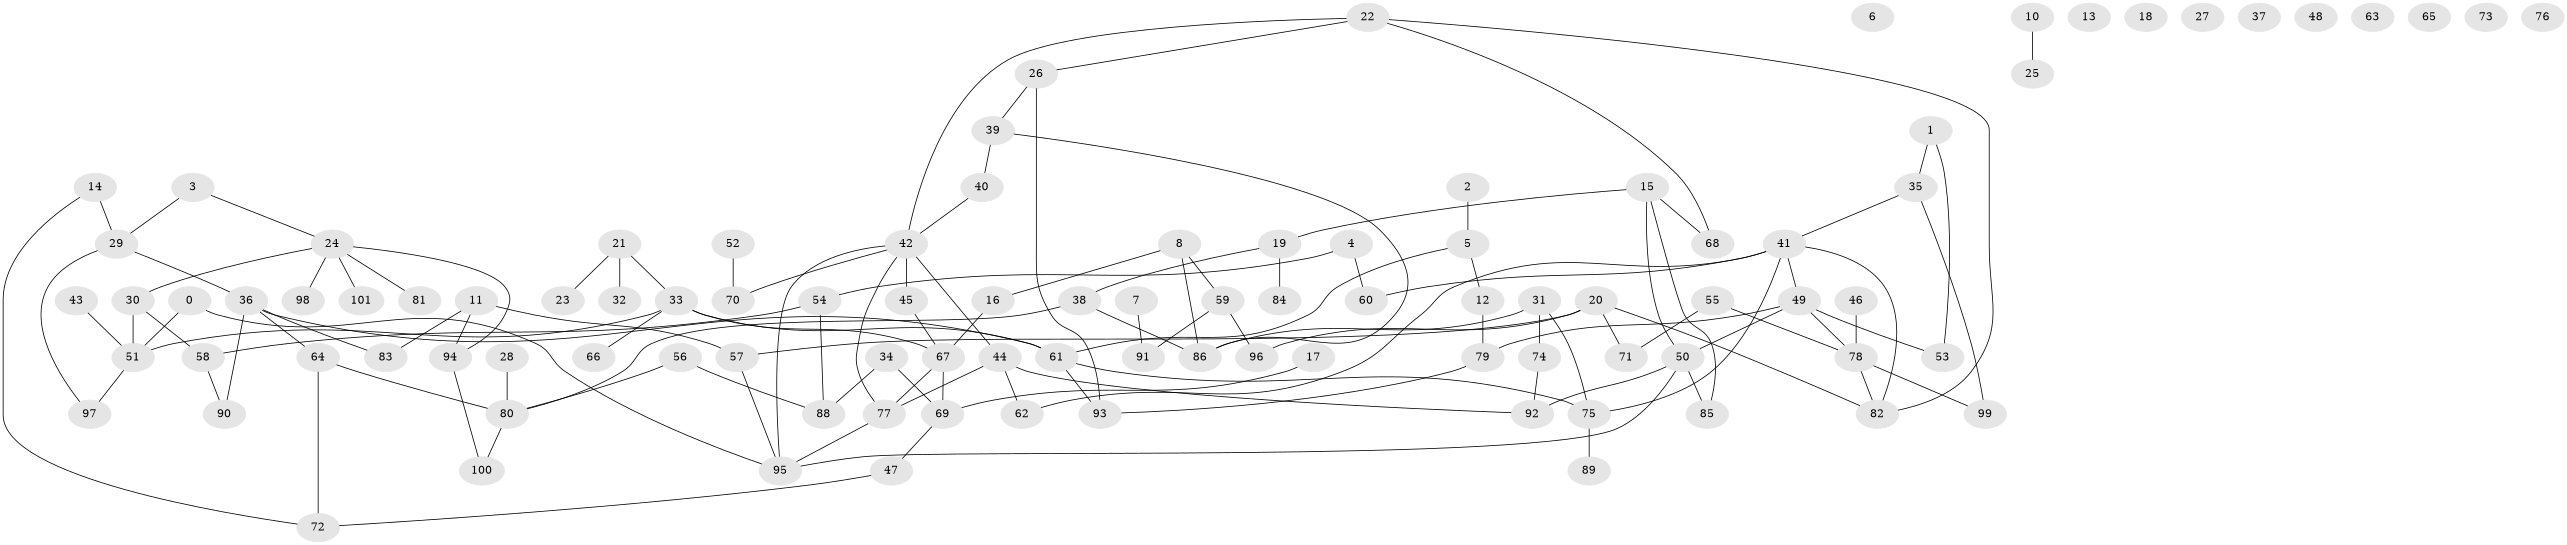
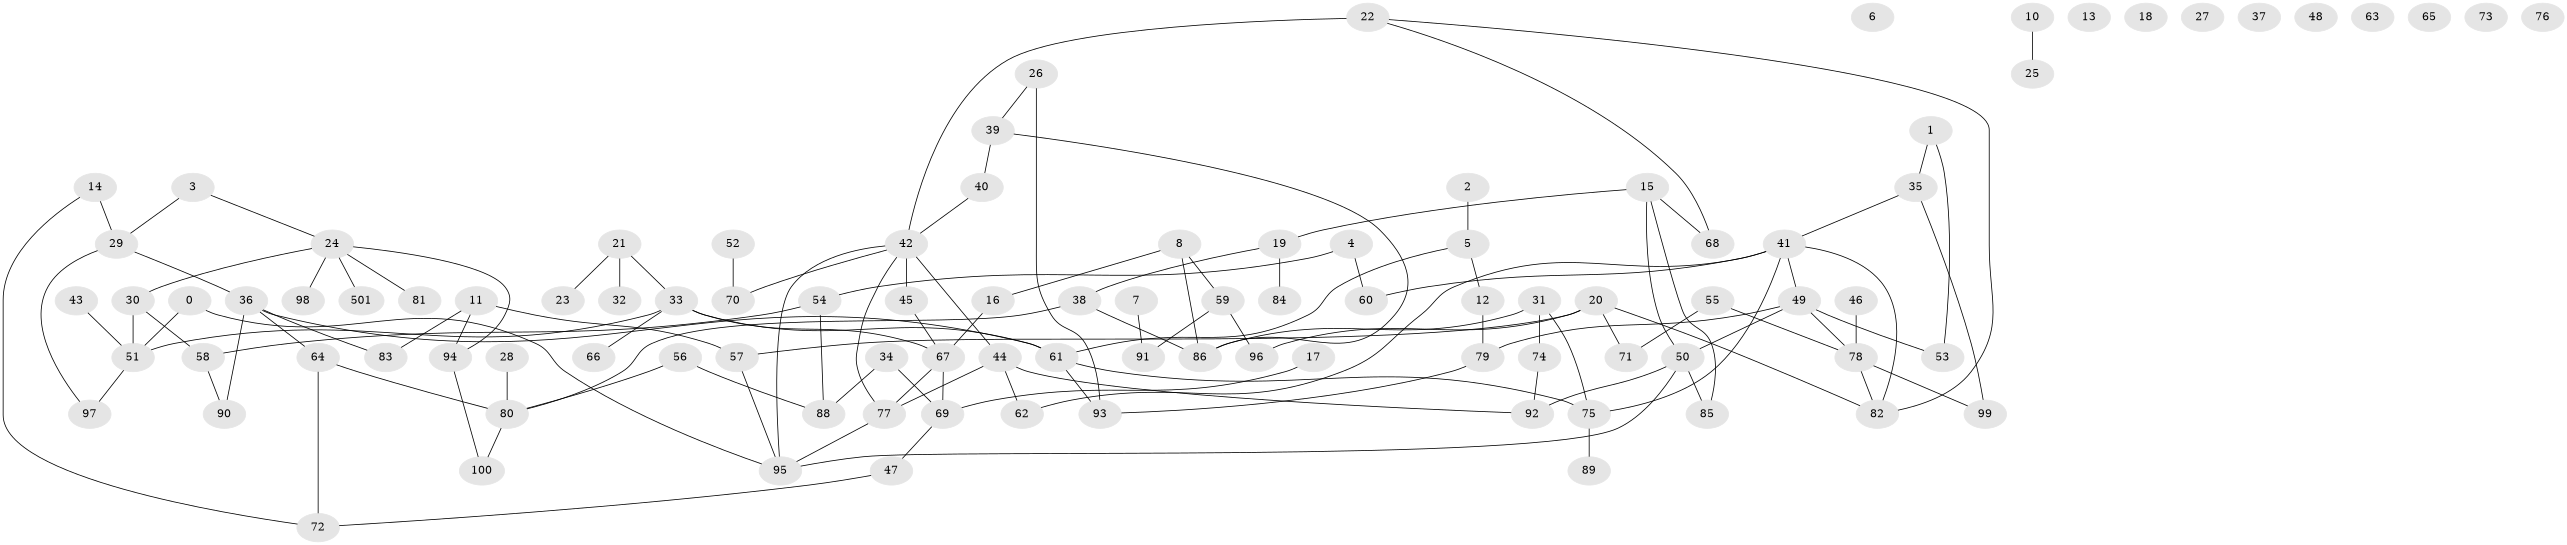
edge "22" -- "26": removed
node "101": label "101" -> "501"
